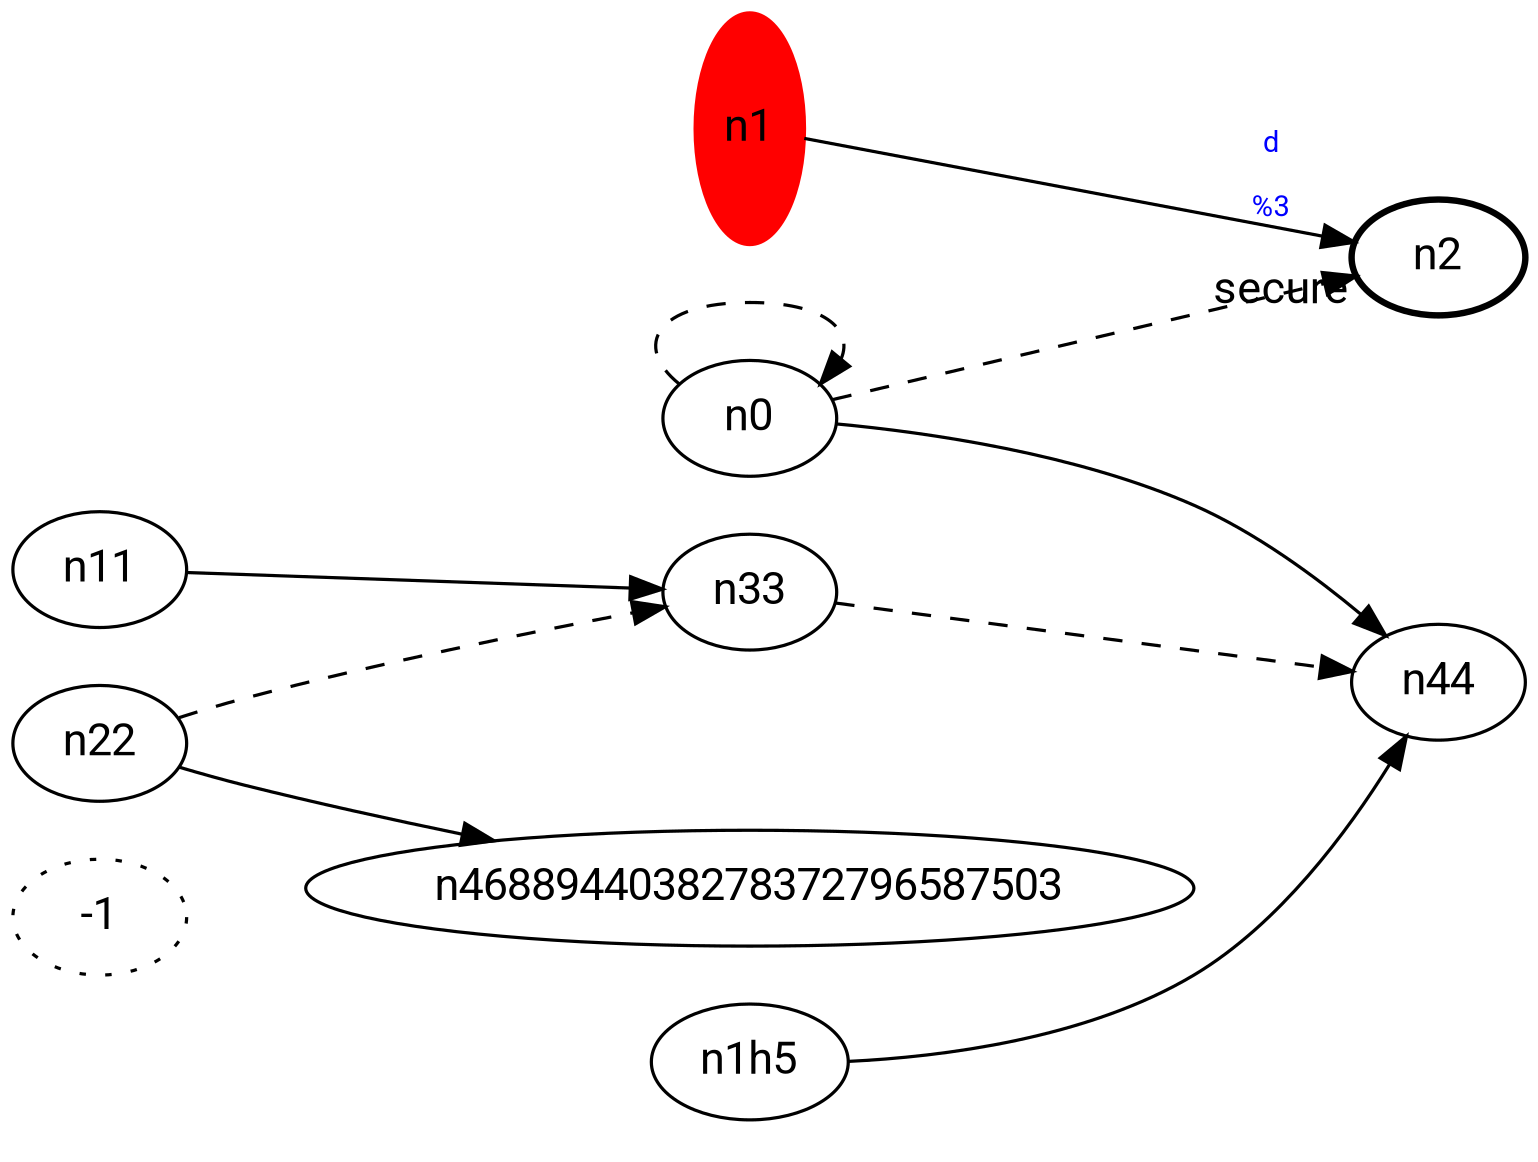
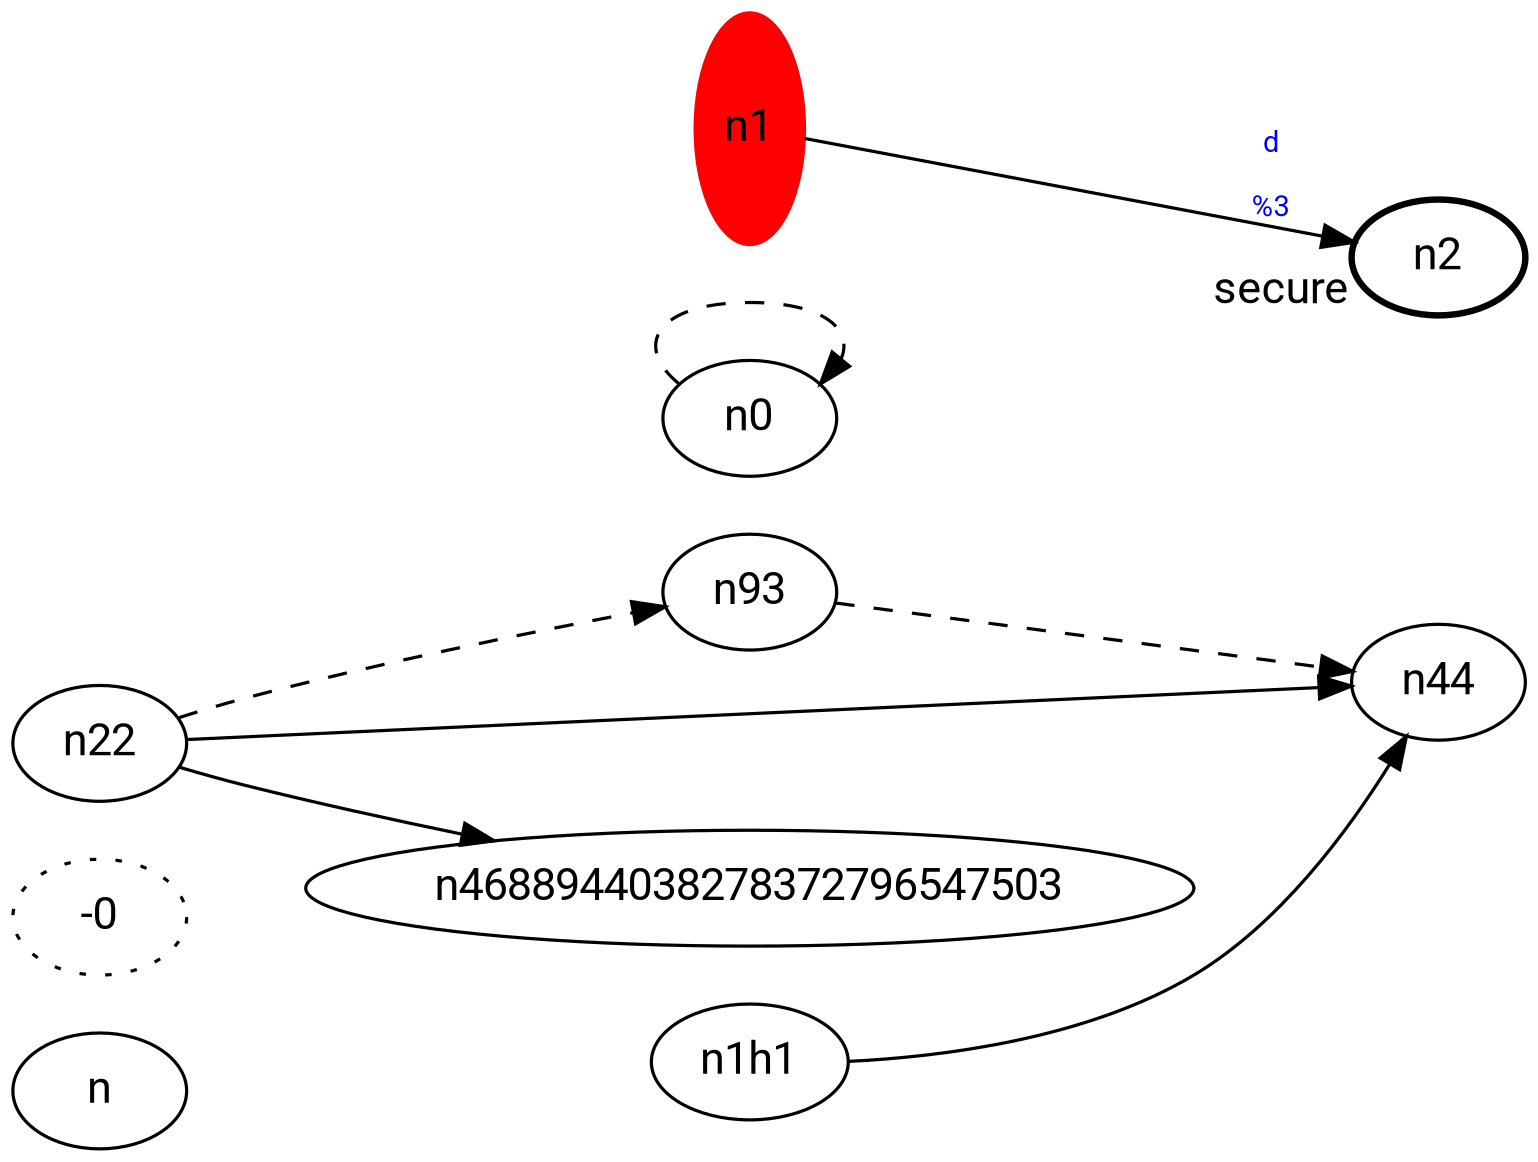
edge "n0" -> "n2 secure": removed
edge "n0" -> "n44": now "n22" -> "n44"
node "n11": removed
node "n33": label "n33" -> "n93"
node "n4688944038278372796587503": label "n4688944038278372796587503" -> "n4688944038278372796547503"
node "-1": label "-1" -> "-0"
node "n1h5": label "n1h5" -> "n1h1"
node "n": added
